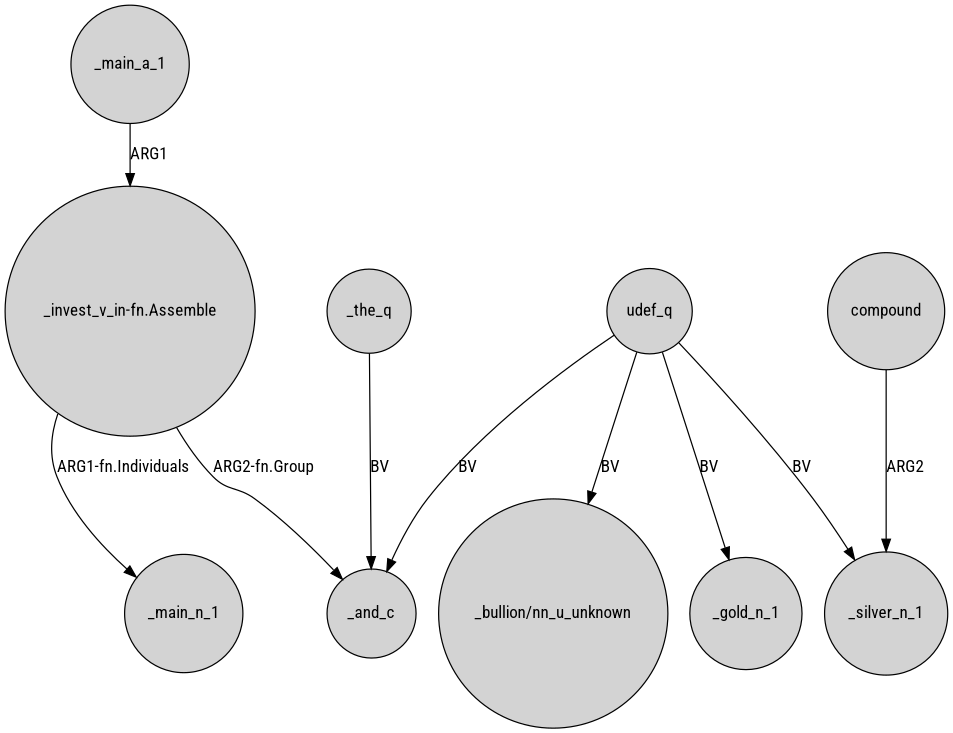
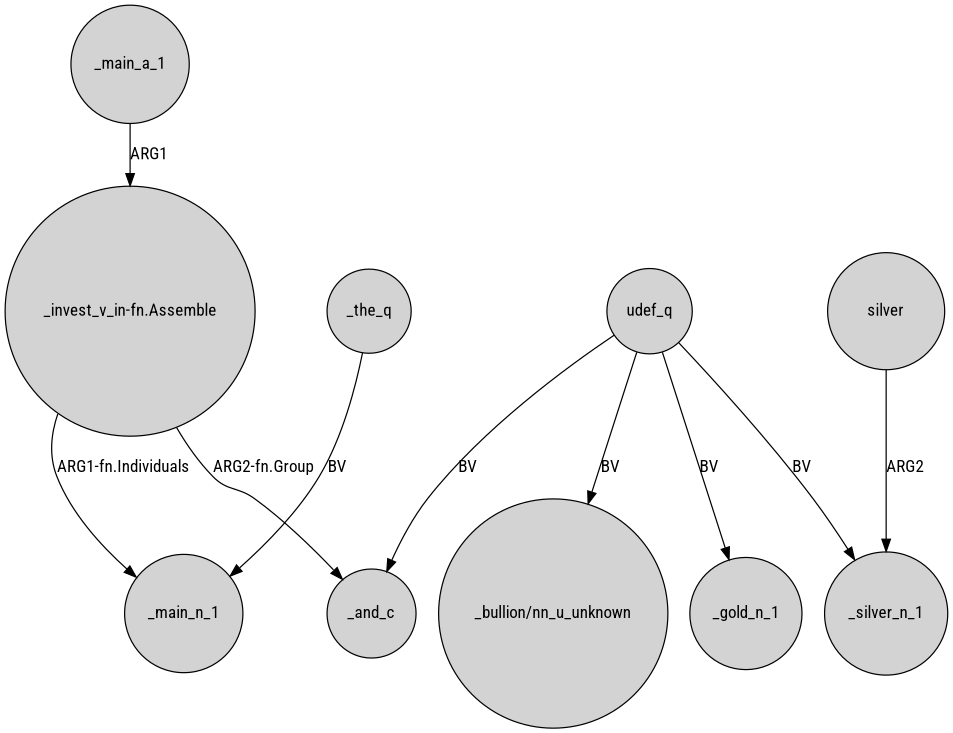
node "compound": label "compound" -> "silver"
edge "_the_q" -> "_and_c": now "_the_q" -> "_main_n_1"
